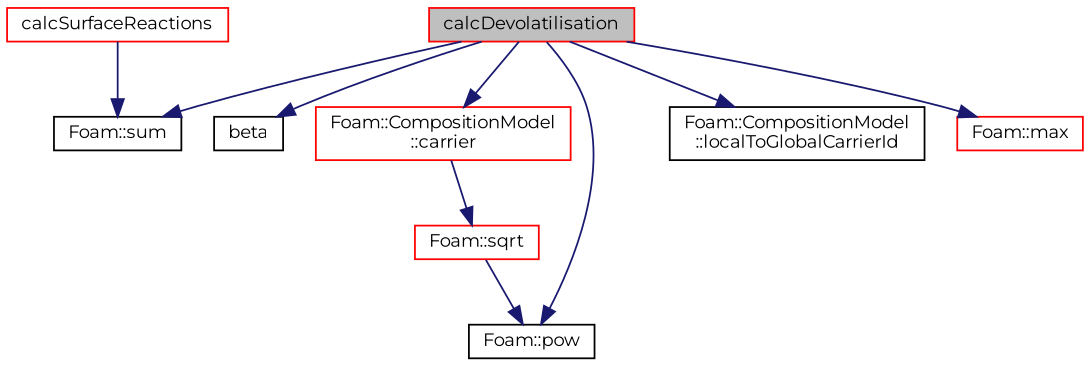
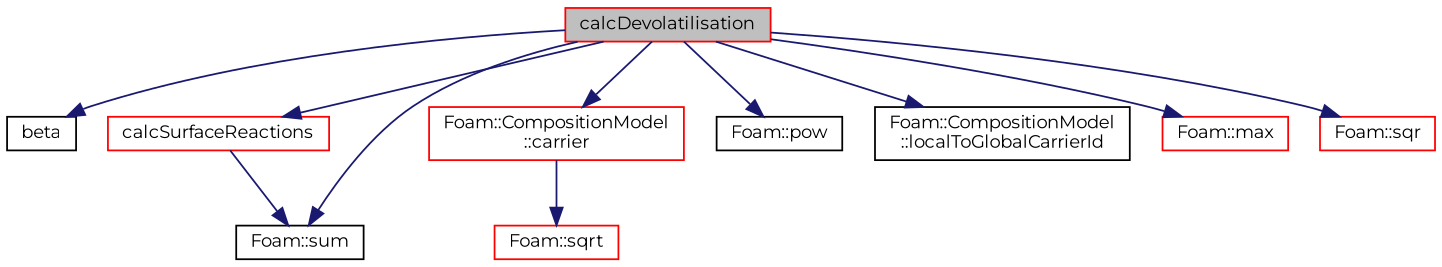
edge "calcDevolatilisation" -> "calcSurfaceReactions": added
node "Foam::sqr": added
edge "Foam::sqrt" -> "Foam::pow": removed
